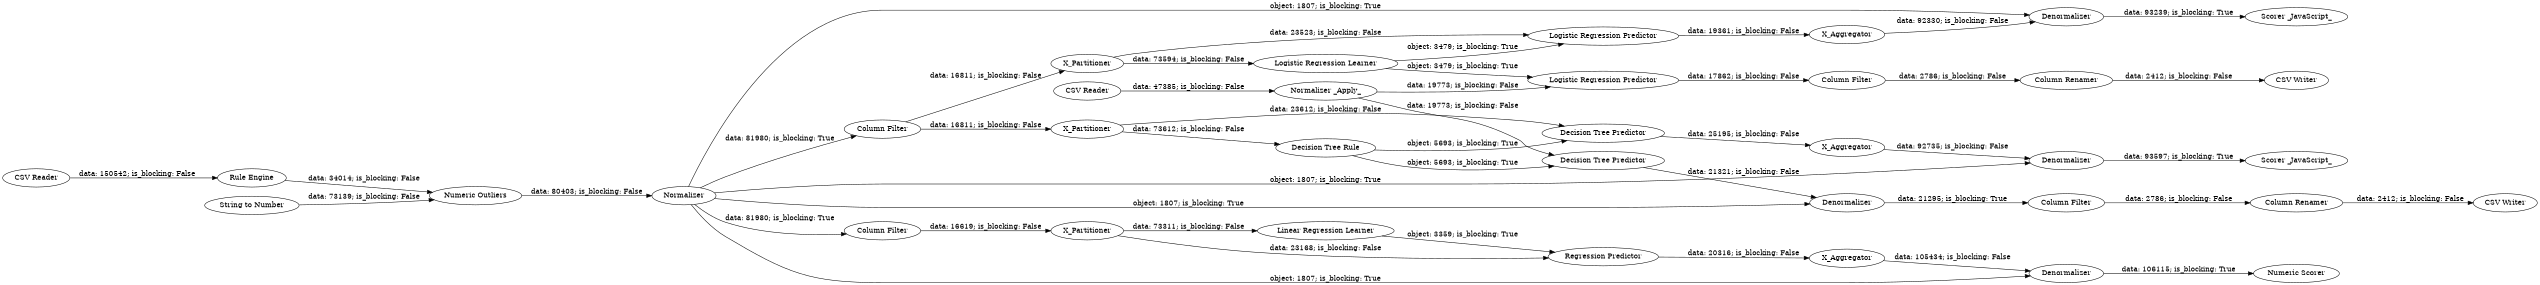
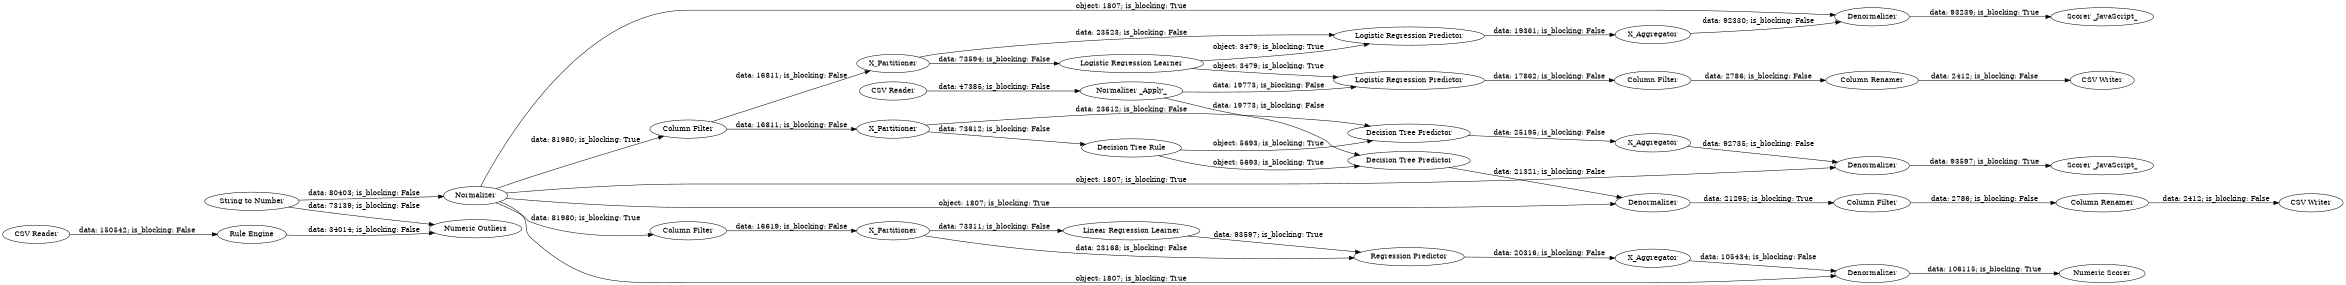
edge "Numeric Outliers" -> "Normalizer": now "String to Number" -> "Normalizer"
edge "Linear Regression Learner" -> "Regression Predictor": label "object: 3359; is_blocking: True" -> "data: 93597; is_blocking: True"
